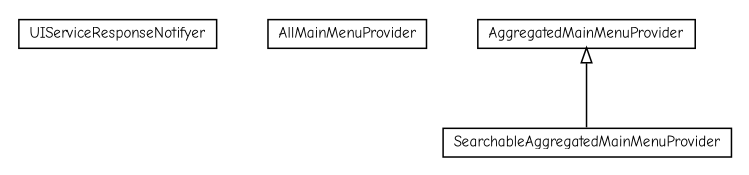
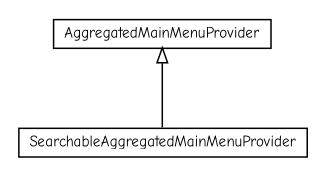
node "UIServiceResponseNotifyer": removed
node "AllMainMenuProvider": removed
